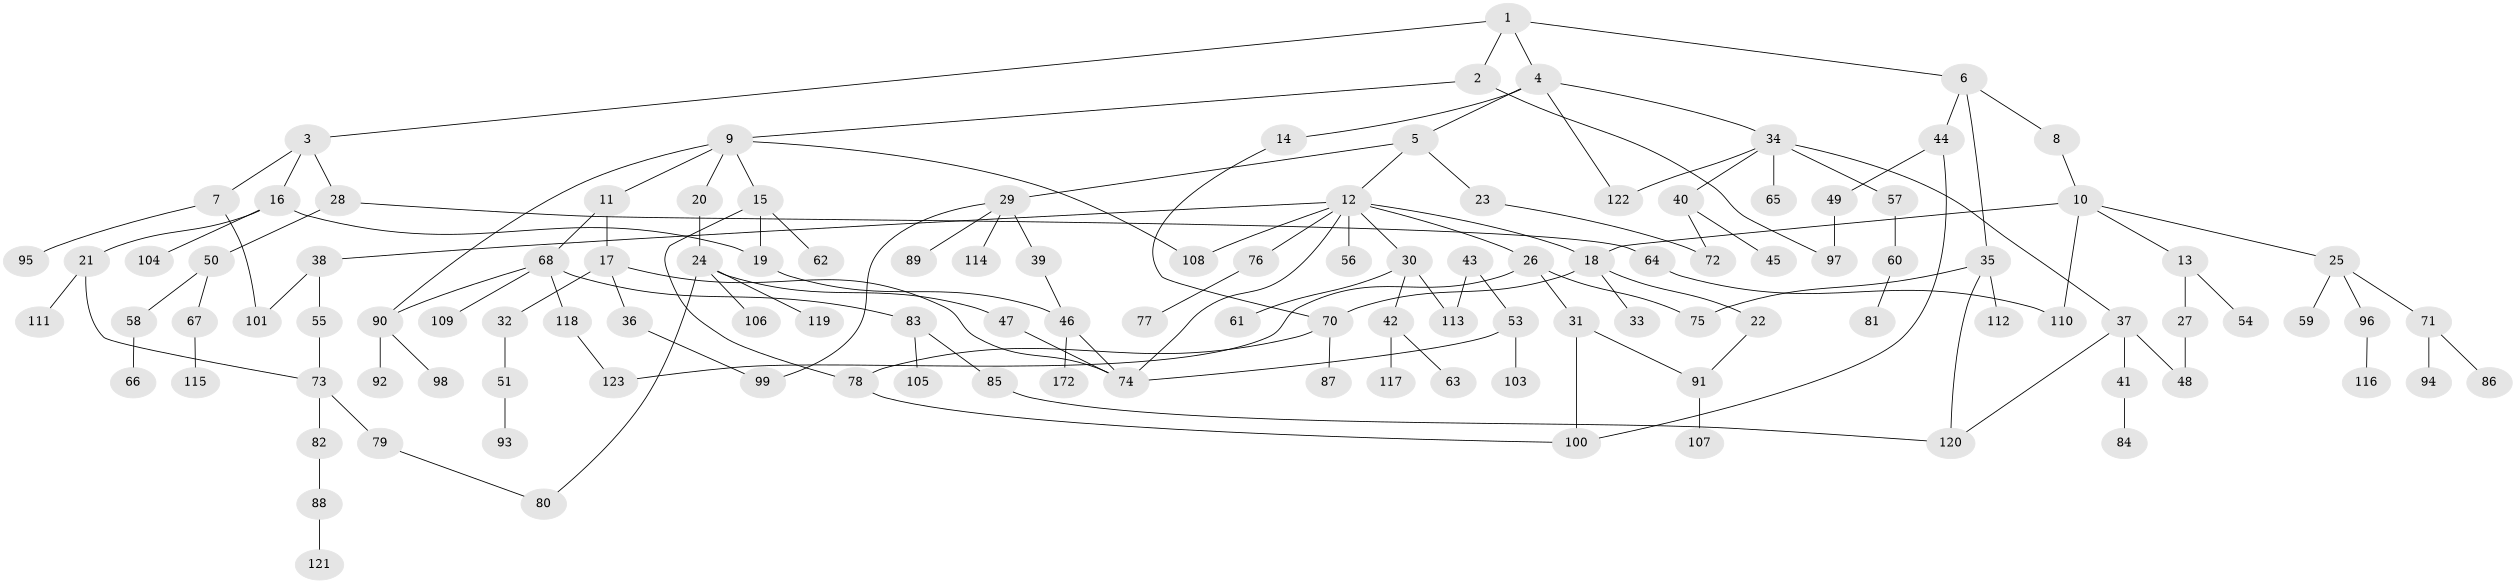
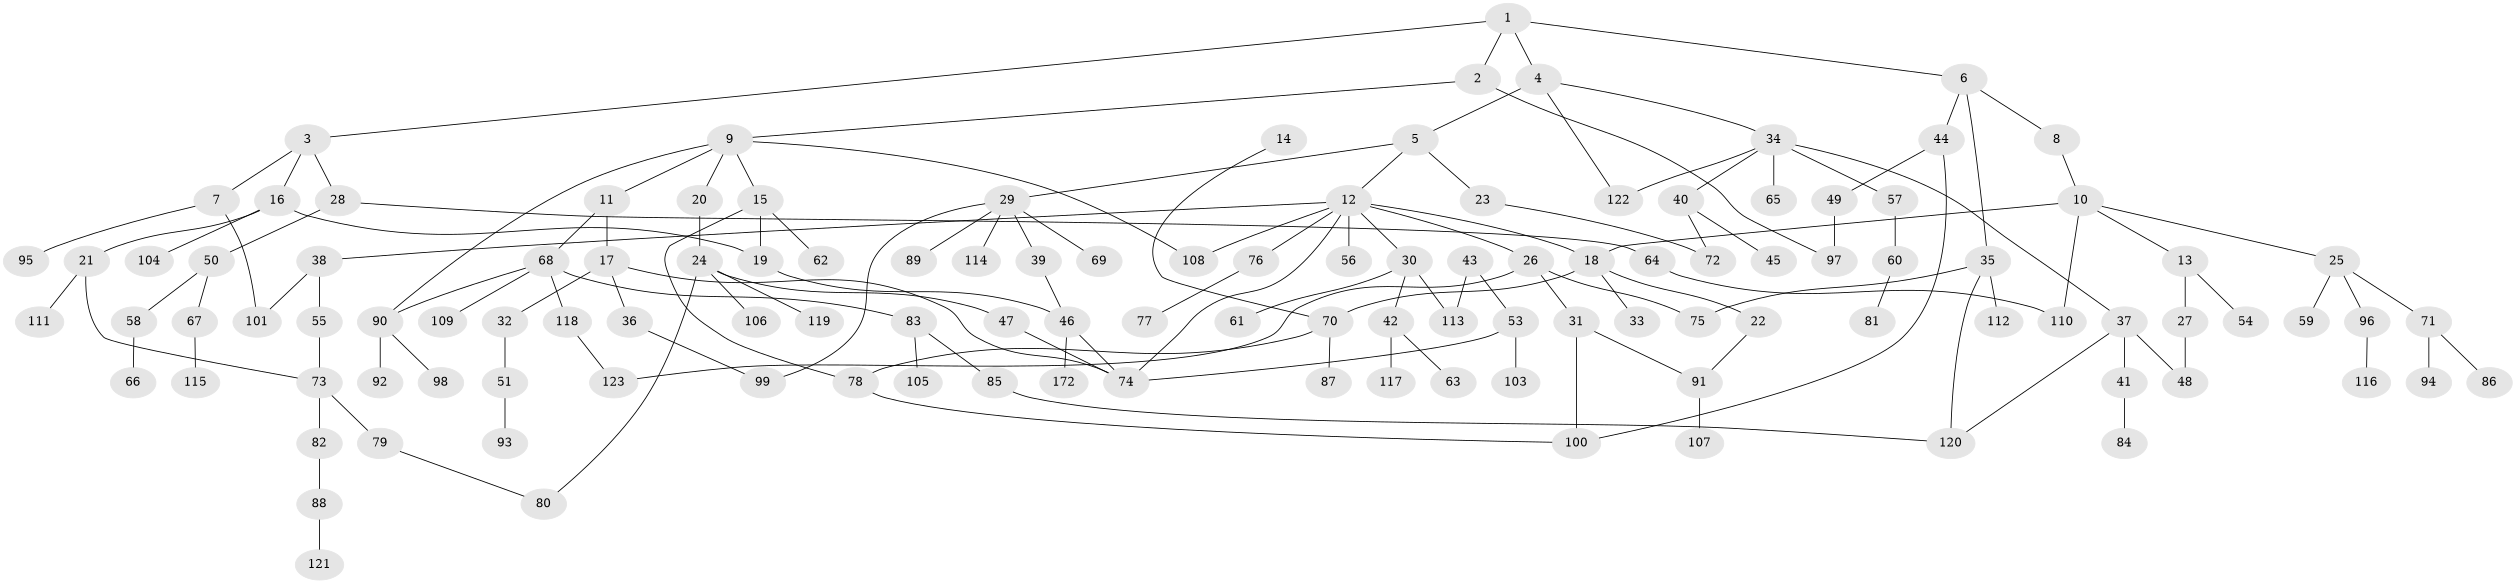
edge "4" -- "14": removed
node "69": added
